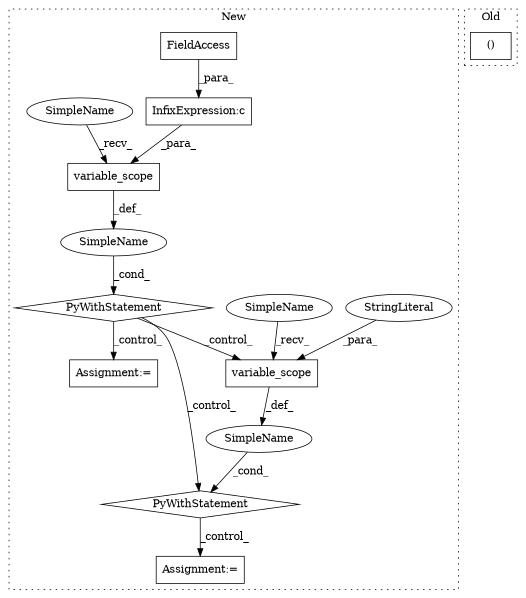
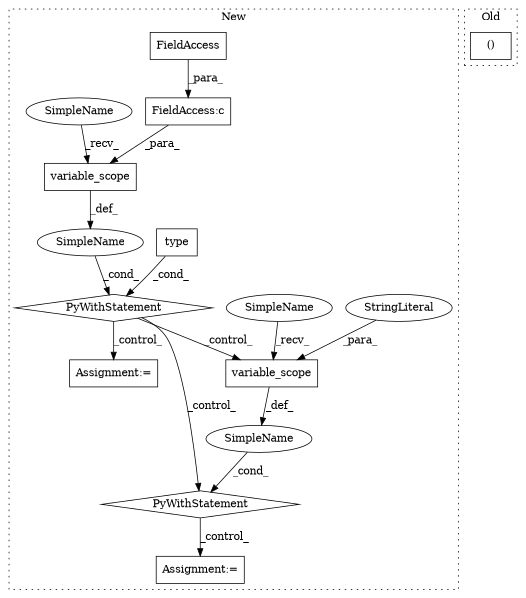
node "InfixExpression:c": label "InfixExpression:c" -> "FieldAccess:c"
node "type": added
